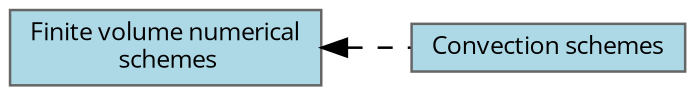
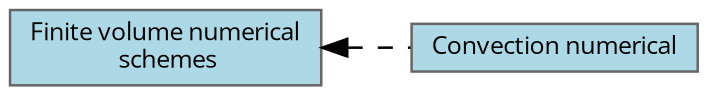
node "Convection schemes": label "Convection schemes" -> "Convection numerical"
